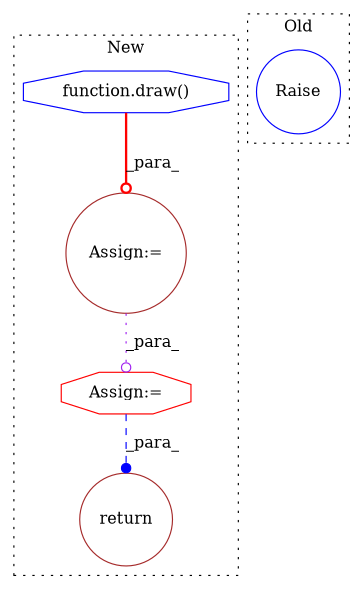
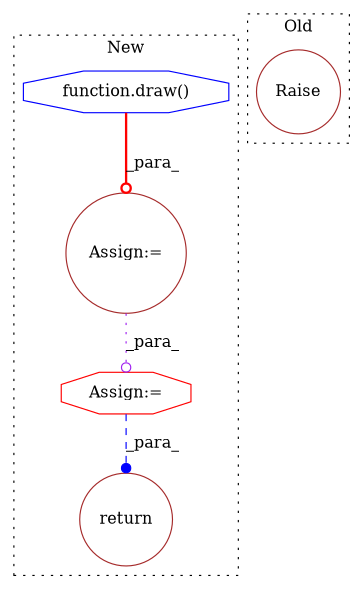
node "Raise": color blue -> brown
